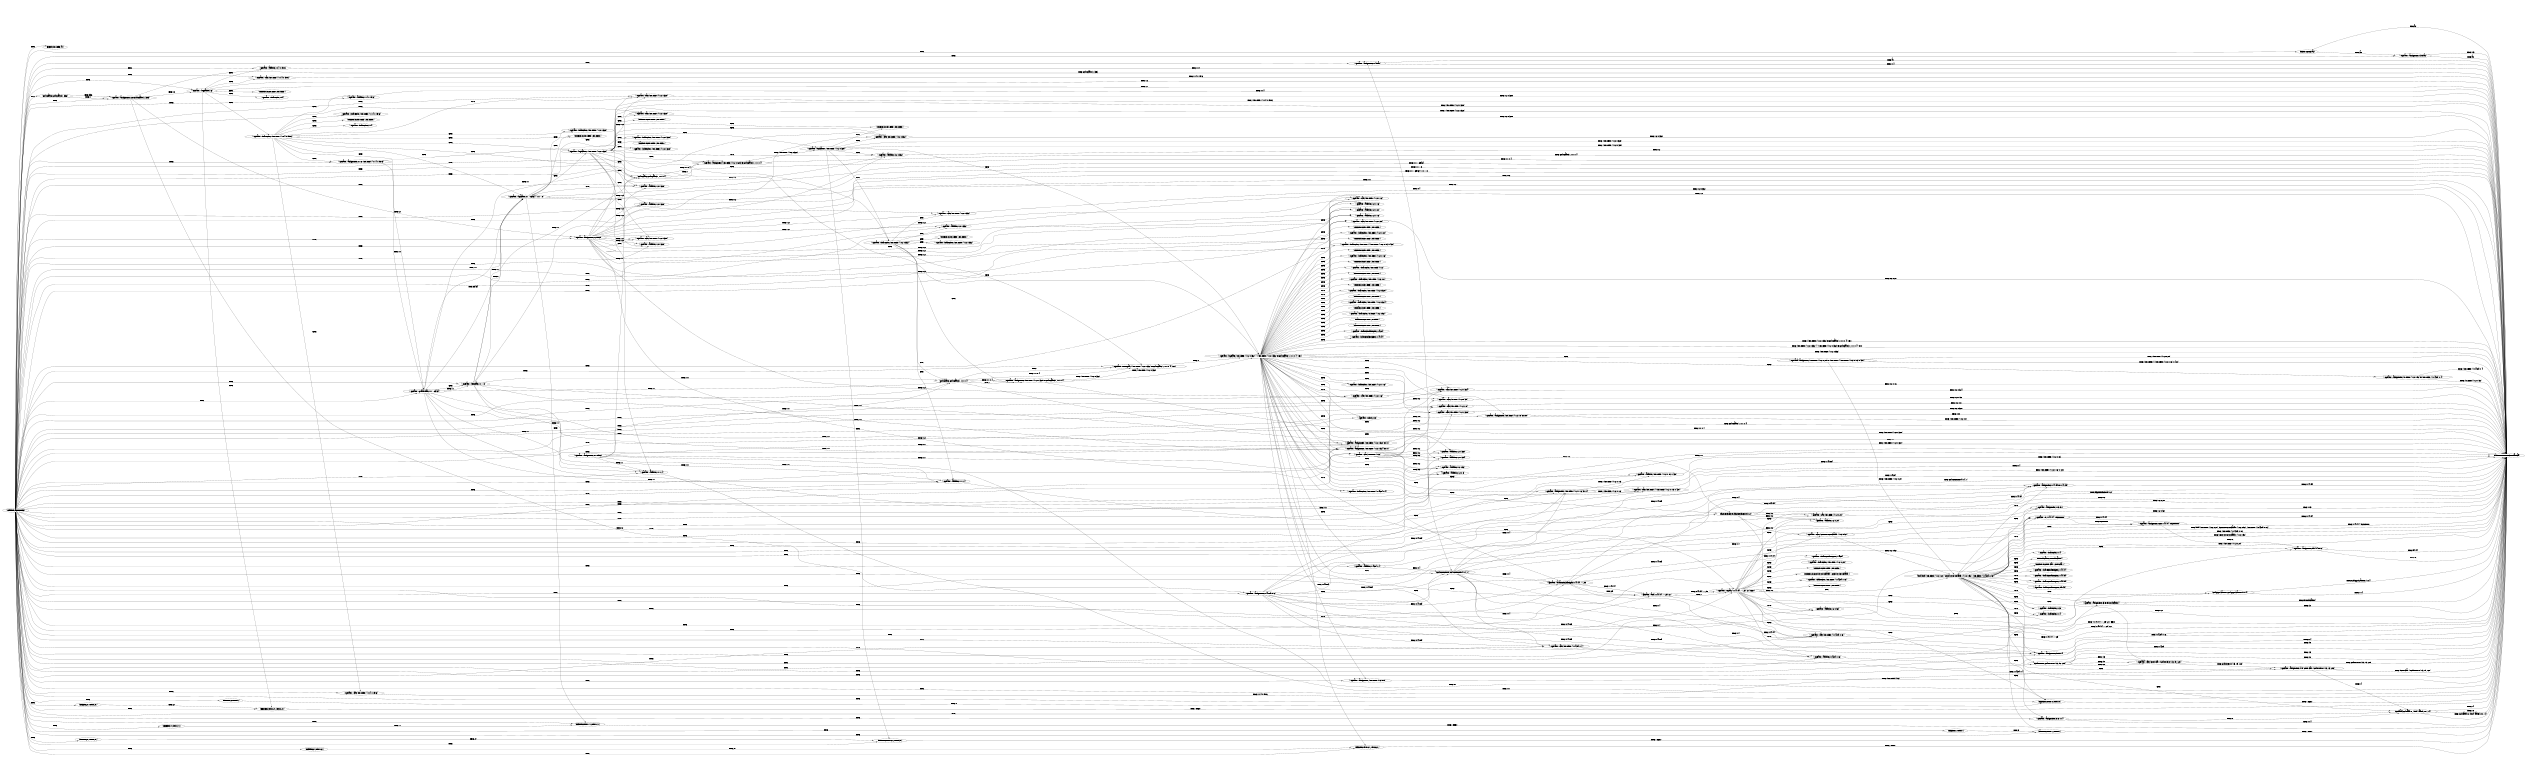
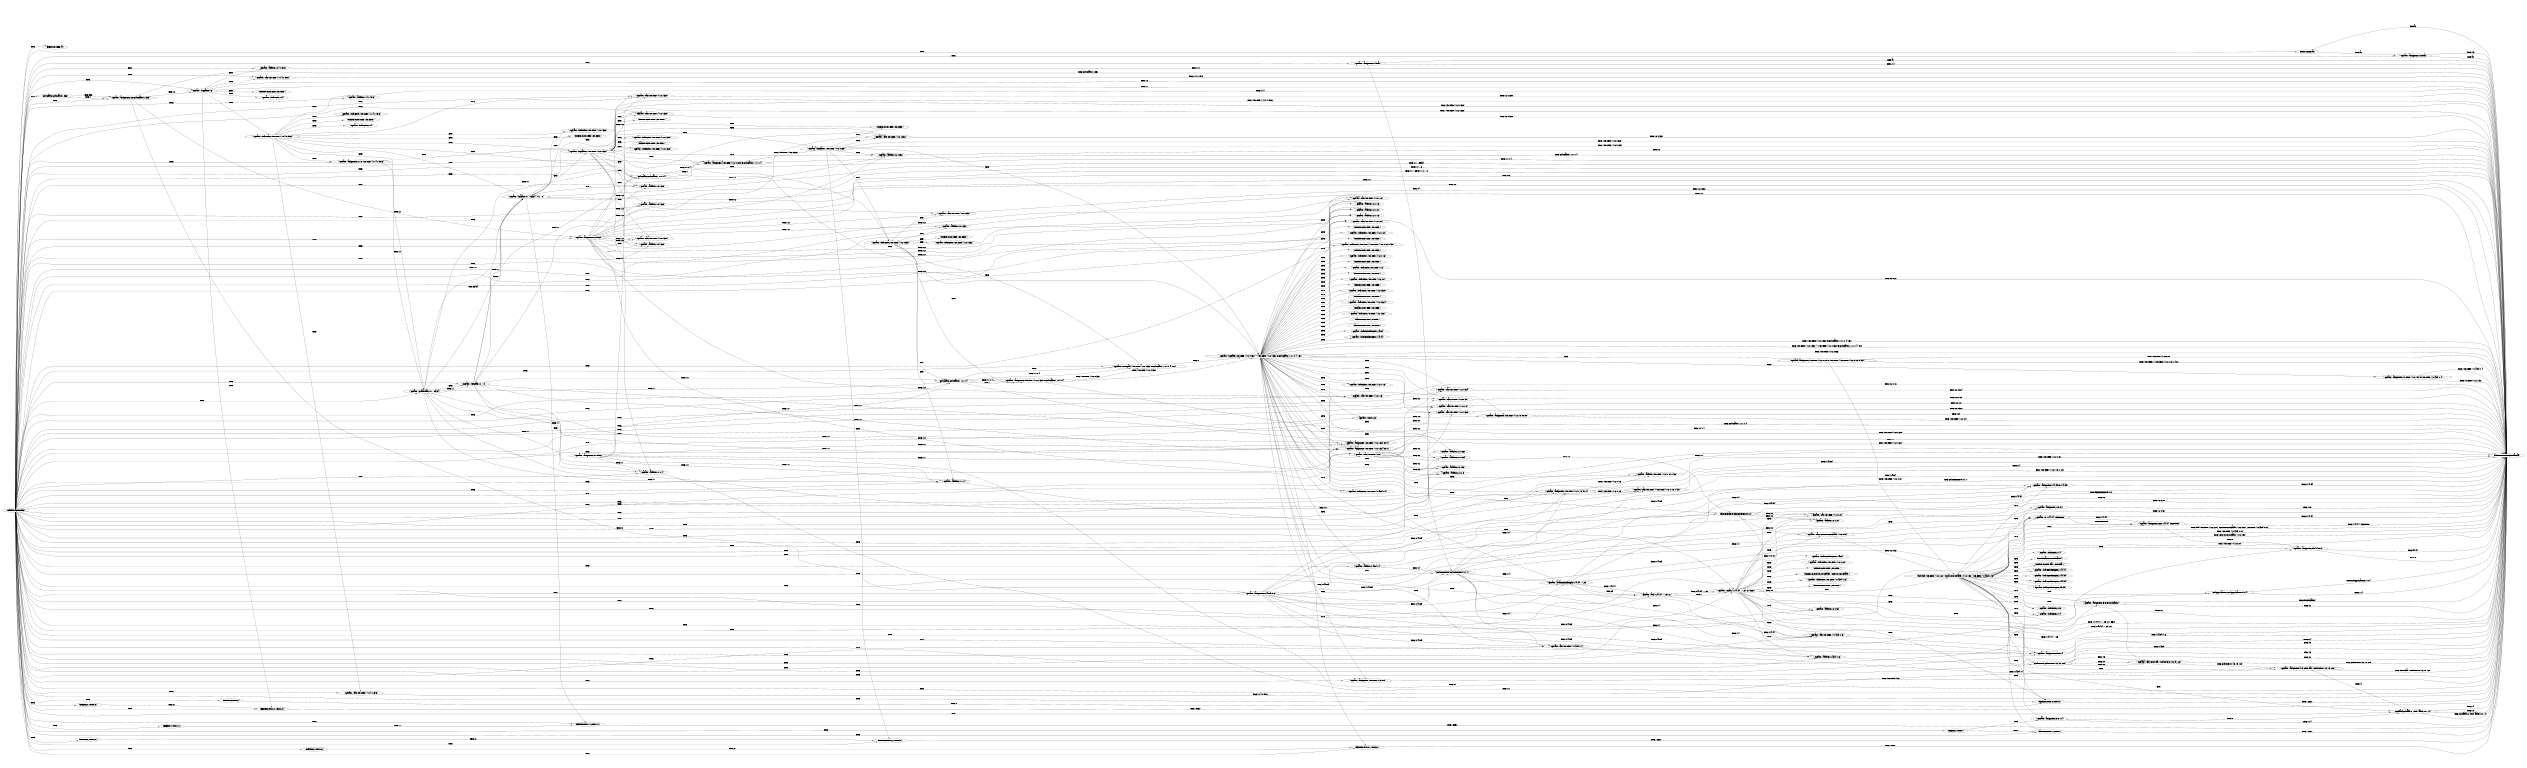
edge "(<operator>.cast,(_DWORD *)v12)" -> "(<operator>.addition,v12 + 320)": removed, label "DDG: v12"
edge "(METHOD,tftp_connect)" -> "(<operator>.assignment,v8 = *v14)": now "(LITERAL,7,return 7;)" -> "(<operator>.assignment,v8 = *v14)"
edge "(LITERAL,7,return 7;)" -> "(RETURN,return 7;,return 7;)": label "DDG: 3" -> "DDG: 7"
